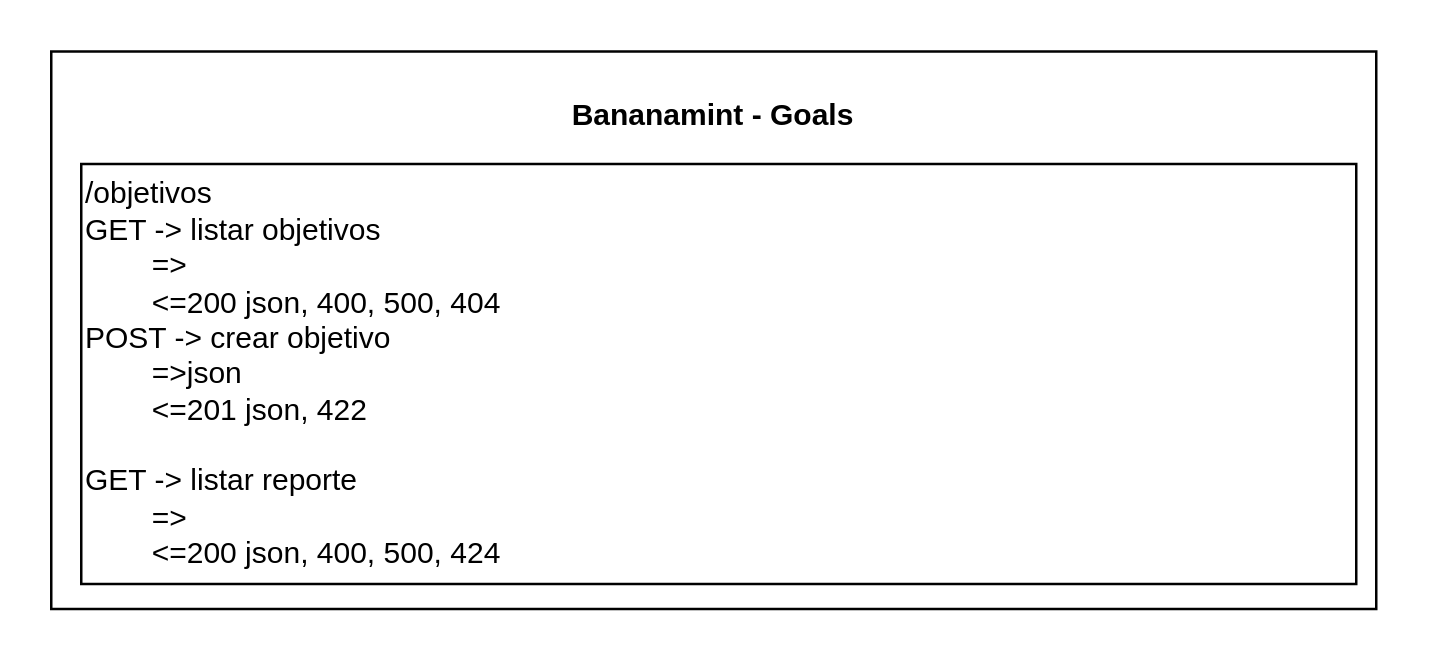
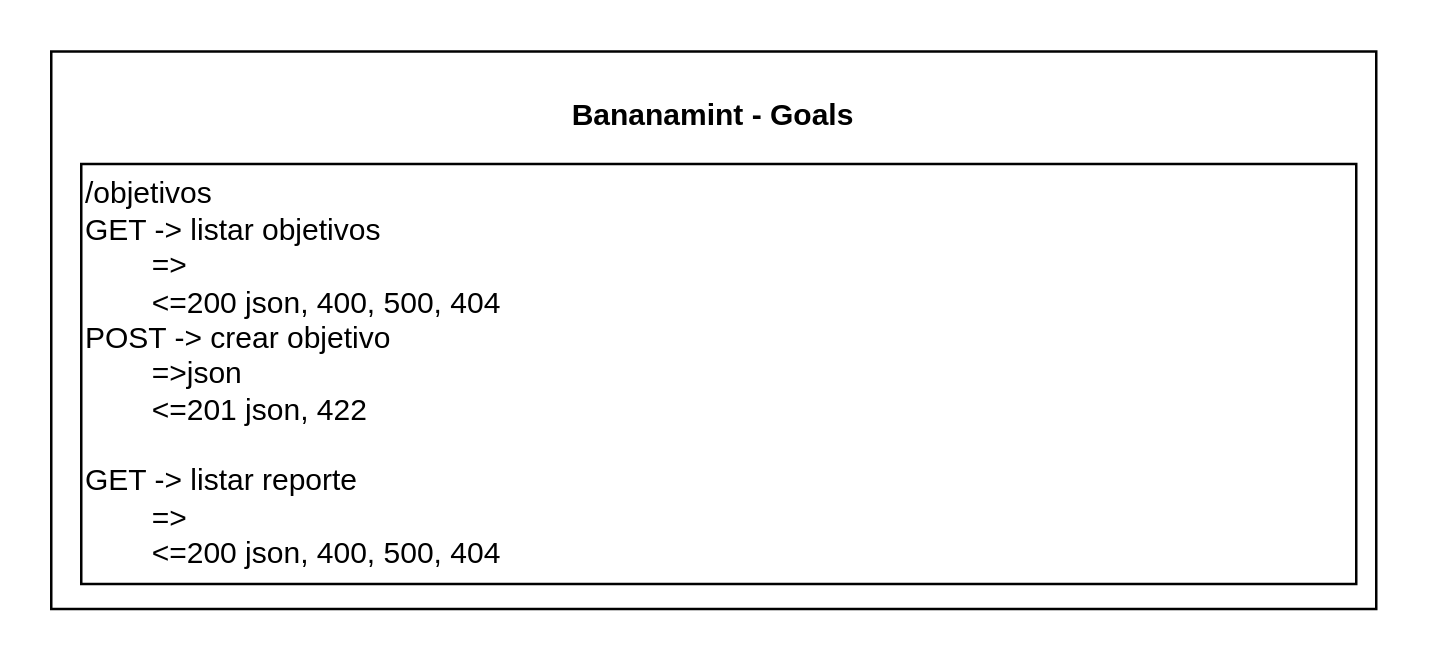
node "/objetivos GET -> listar objetivos => <=200 json, 400, 500, 404 POST -> crear objetivo =>json <=201 json, 422 GET -> listar reporte => <=200 json, 400, 500, 424": label "/objetivos GET -> listar objetivos => <=200 json, 400, 500, 404 POST -> crear objetivo =>json <=201 json, 422 GET -> listar reporte => <=200 json, 400, 500, 424" -> "/objetivos GET -> listar objetivos => <=200 json, 400, 500, 404 POST -> crear objetivo =>json <=201 json, 422 GET -> listar reporte => <=200 json, 400, 500, 404"
